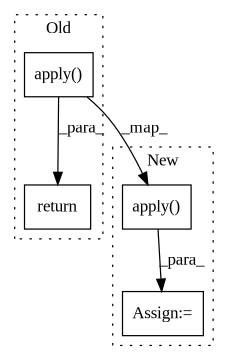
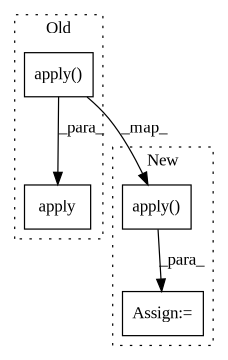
node "return": label "return" -> "apply"
